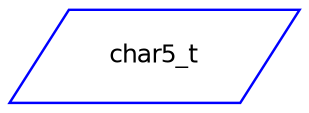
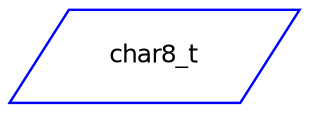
node "char5_t": label "char5_t" -> "char8_t"
